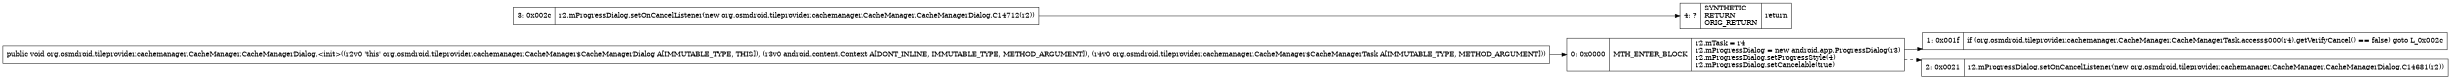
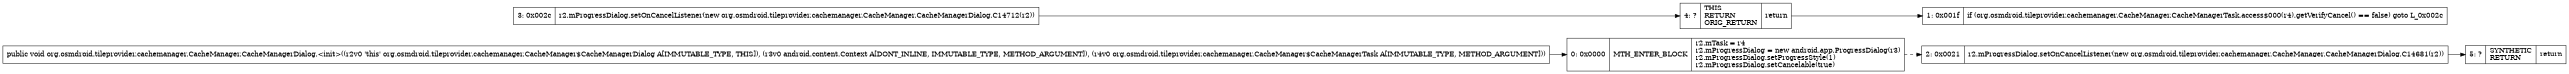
node "4: ?": text "SYNTHETIC" -> "THIS"
edge "0: 0x0000" -> "1: 0x001f": now "4: ?" -> "1: 0x001f"
node "5: ?": added
node "0: 0x0000": text "r2.mProgressDialog.setProgressStyle(4)" -> "r2.mProgressDialog.setProgressStyle(1)"
